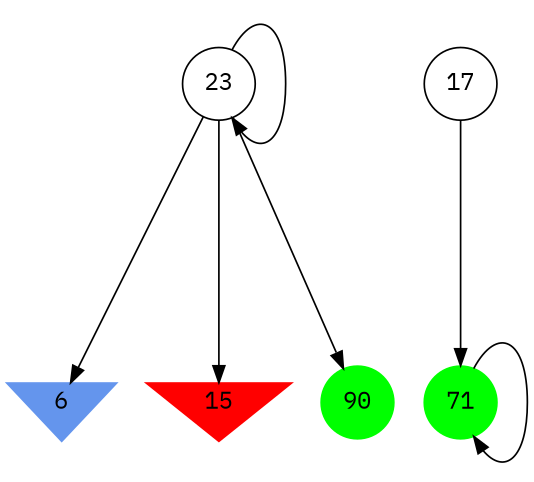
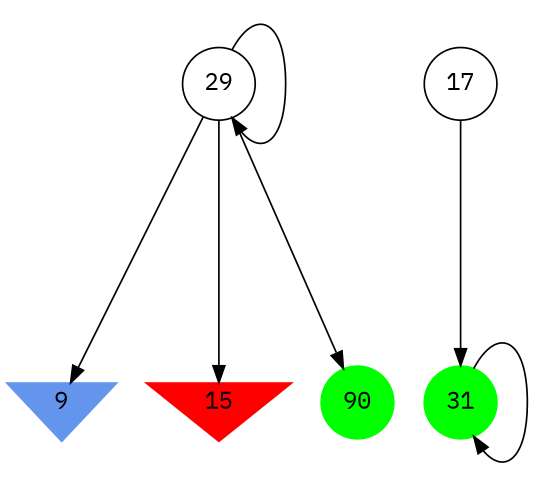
node "23": label "23" -> "29"
node "6": label "6" -> "9"
node "71": label "71" -> "31"
